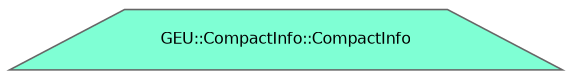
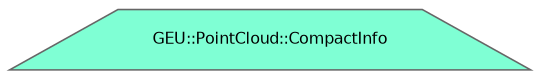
node "GEU::CompactInfo::CompactInfo": label "GEU::CompactInfo::CompactInfo" -> "GEU::PointCloud::CompactInfo"
